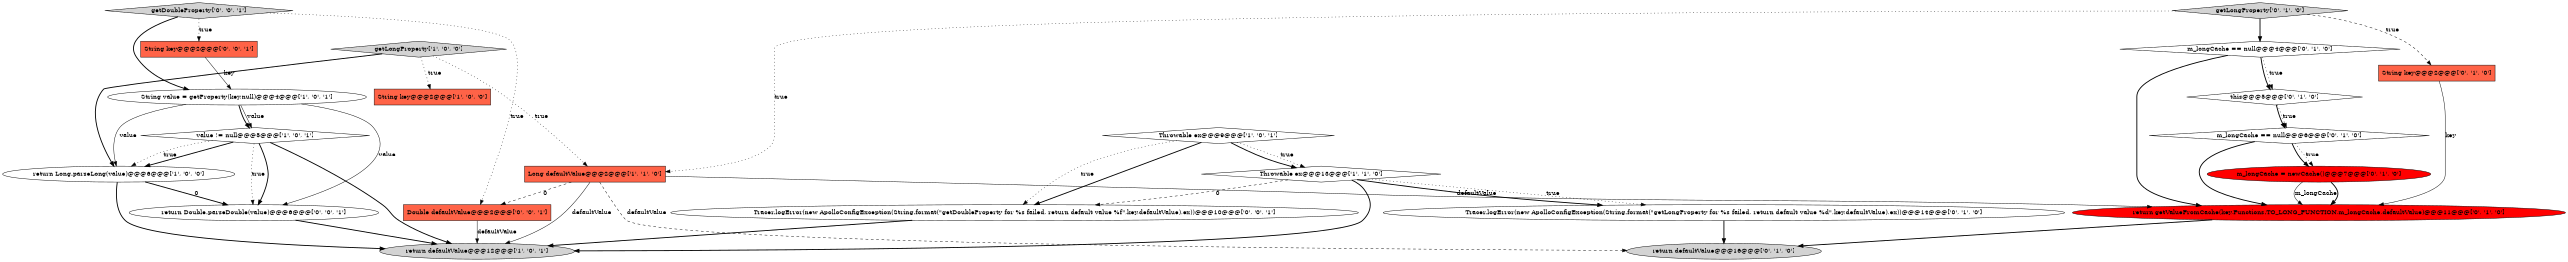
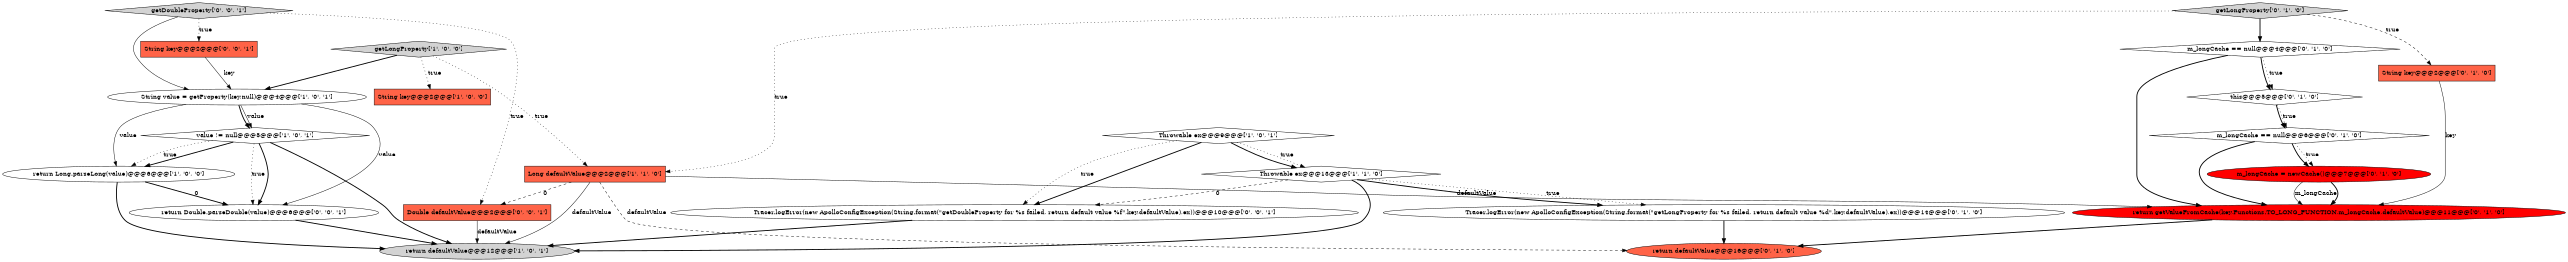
edge "getDoubleProperty['0', '0', '1']" -> "String value = getProperty(key,null)@@@4@@@['1', '0', '1']": style bold -> solid
edge "getLongProperty['1', '0', '0']" -> "return Long.parseLong(value)@@@6@@@['1', '0', '0']": now "getLongProperty['1', '0', '0']" -> "String value = getProperty(key,null)@@@4@@@['1', '0', '1']"
node "return defaultValue@@@16@@@['0', '1', '0']": fillcolor lightgray -> tomato
